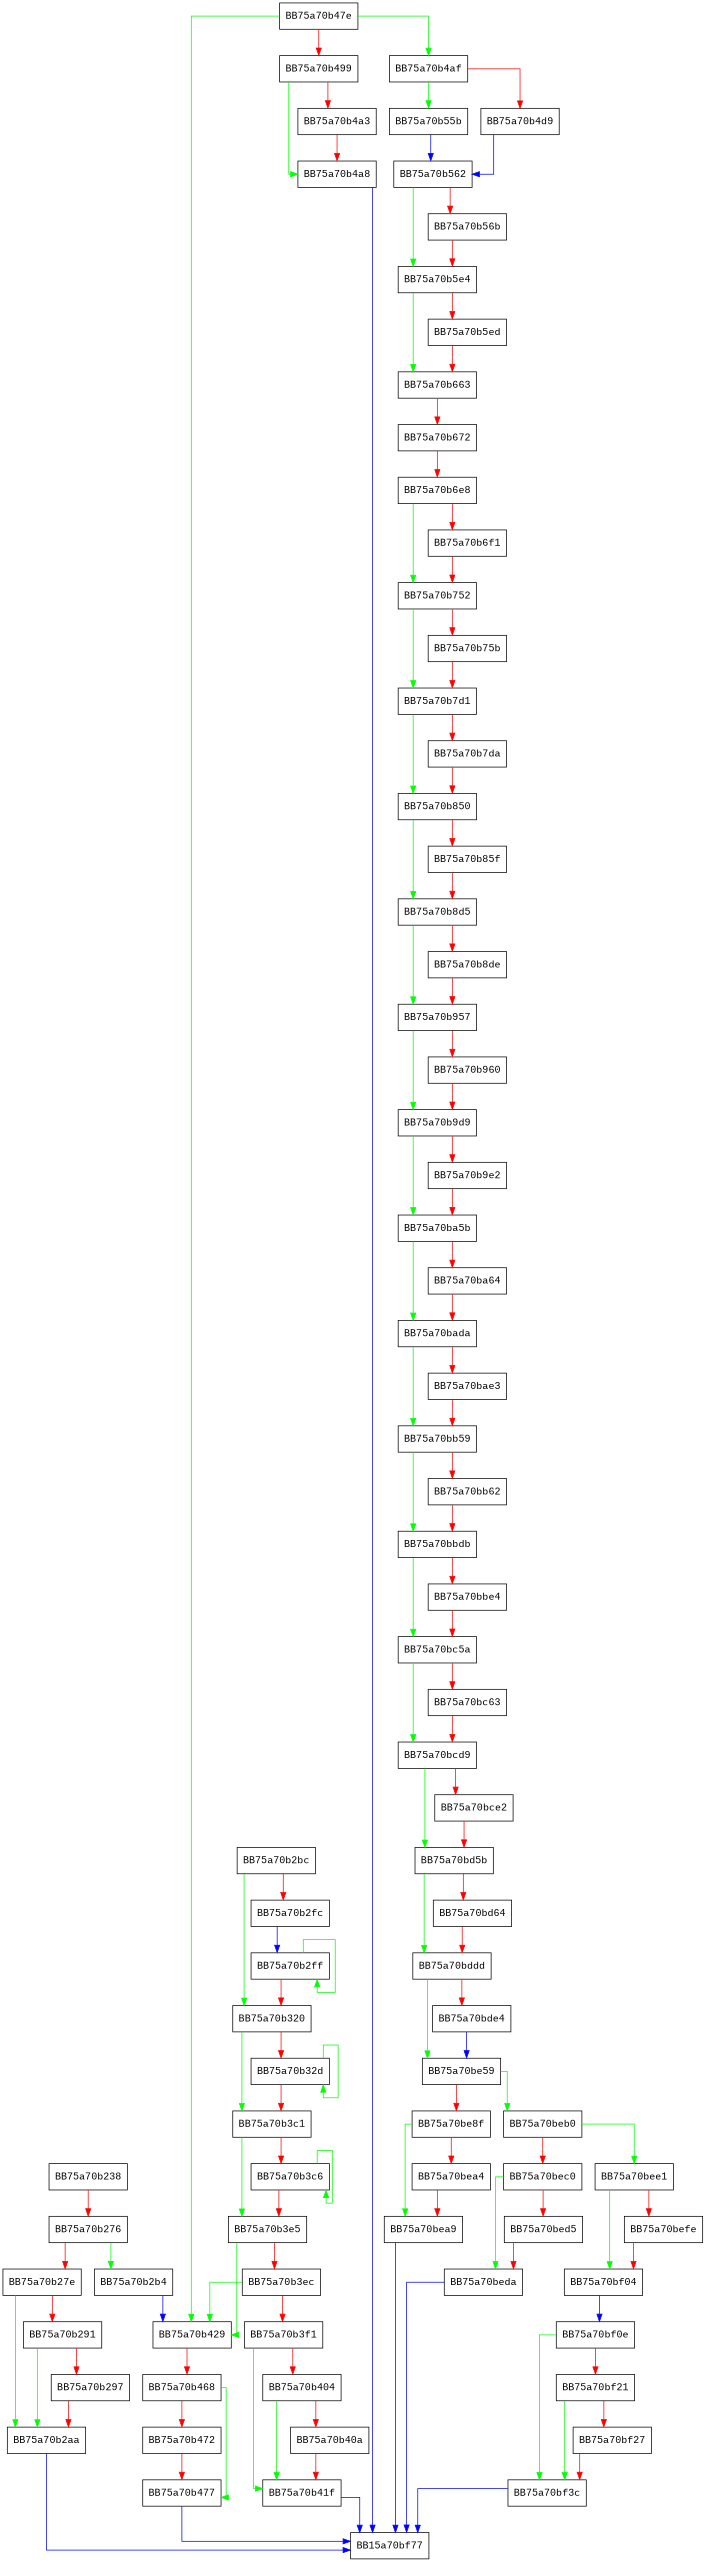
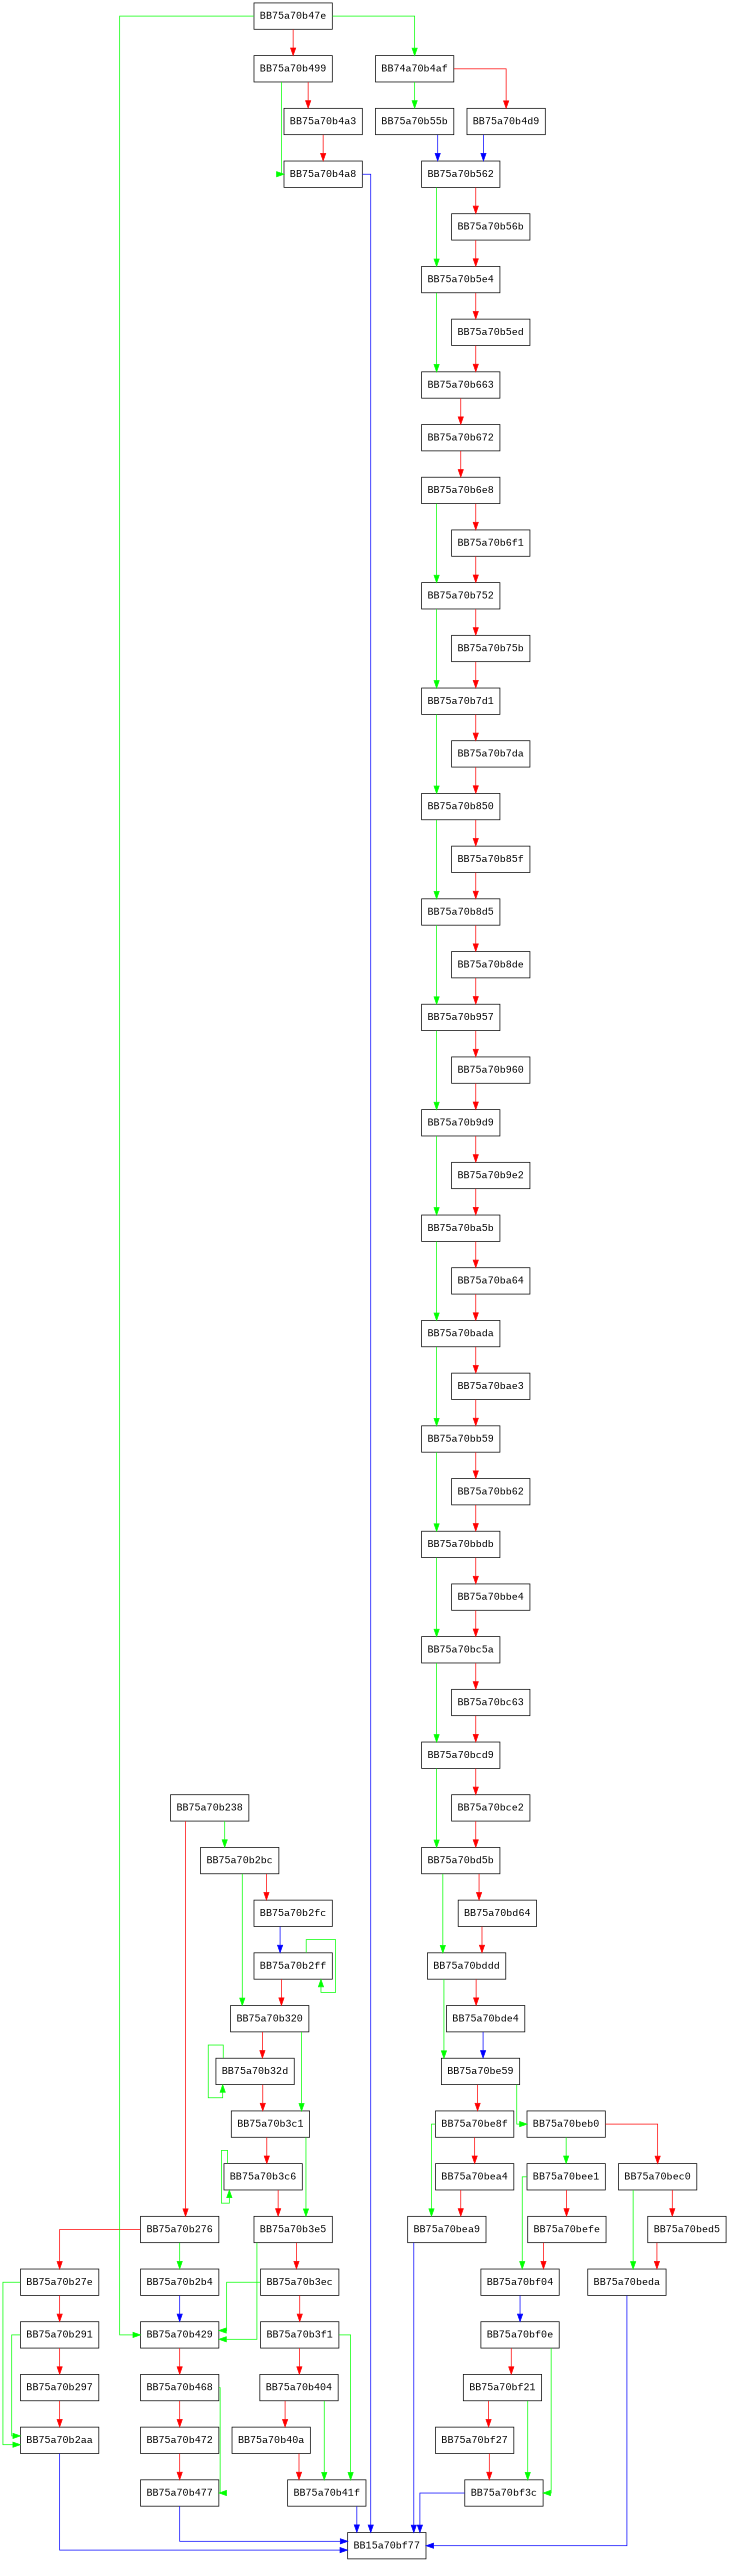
node "BB75a70b4af": label "BB75a70b4af" -> "BB74a70b4af"
edge "BB75a70b238" -> "BB75a70b2bc": added
